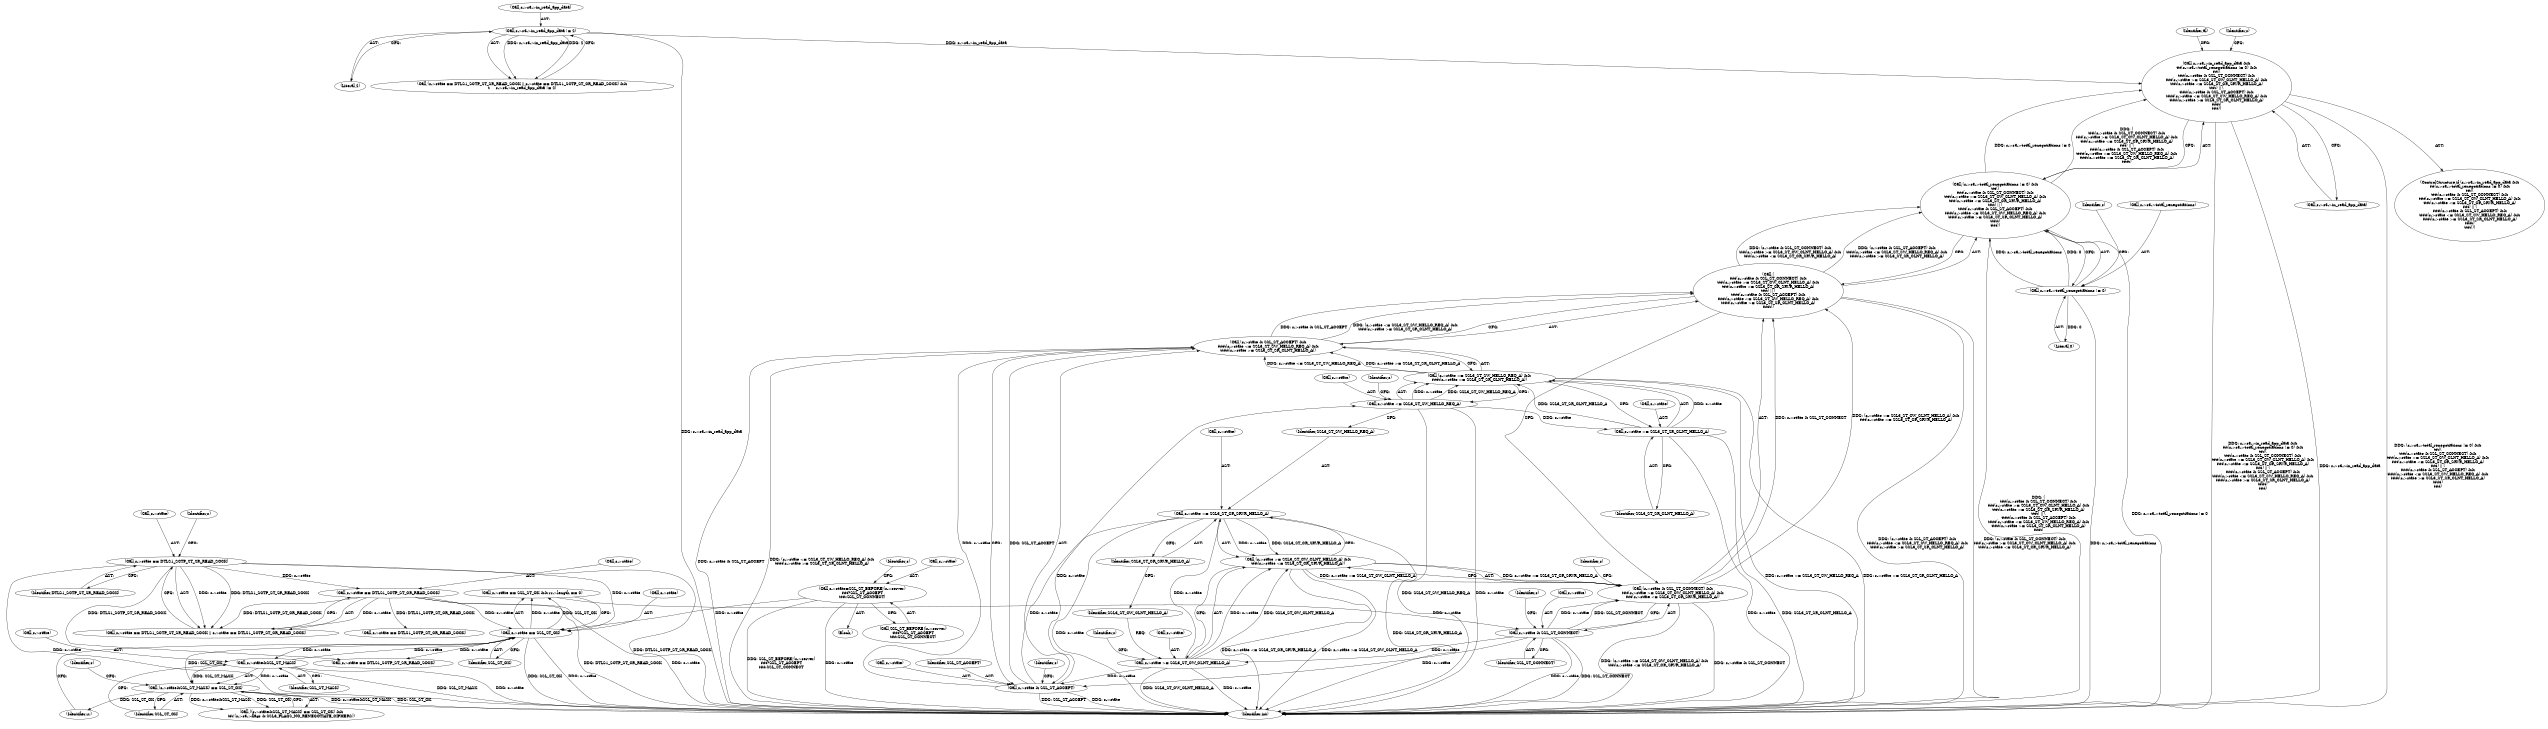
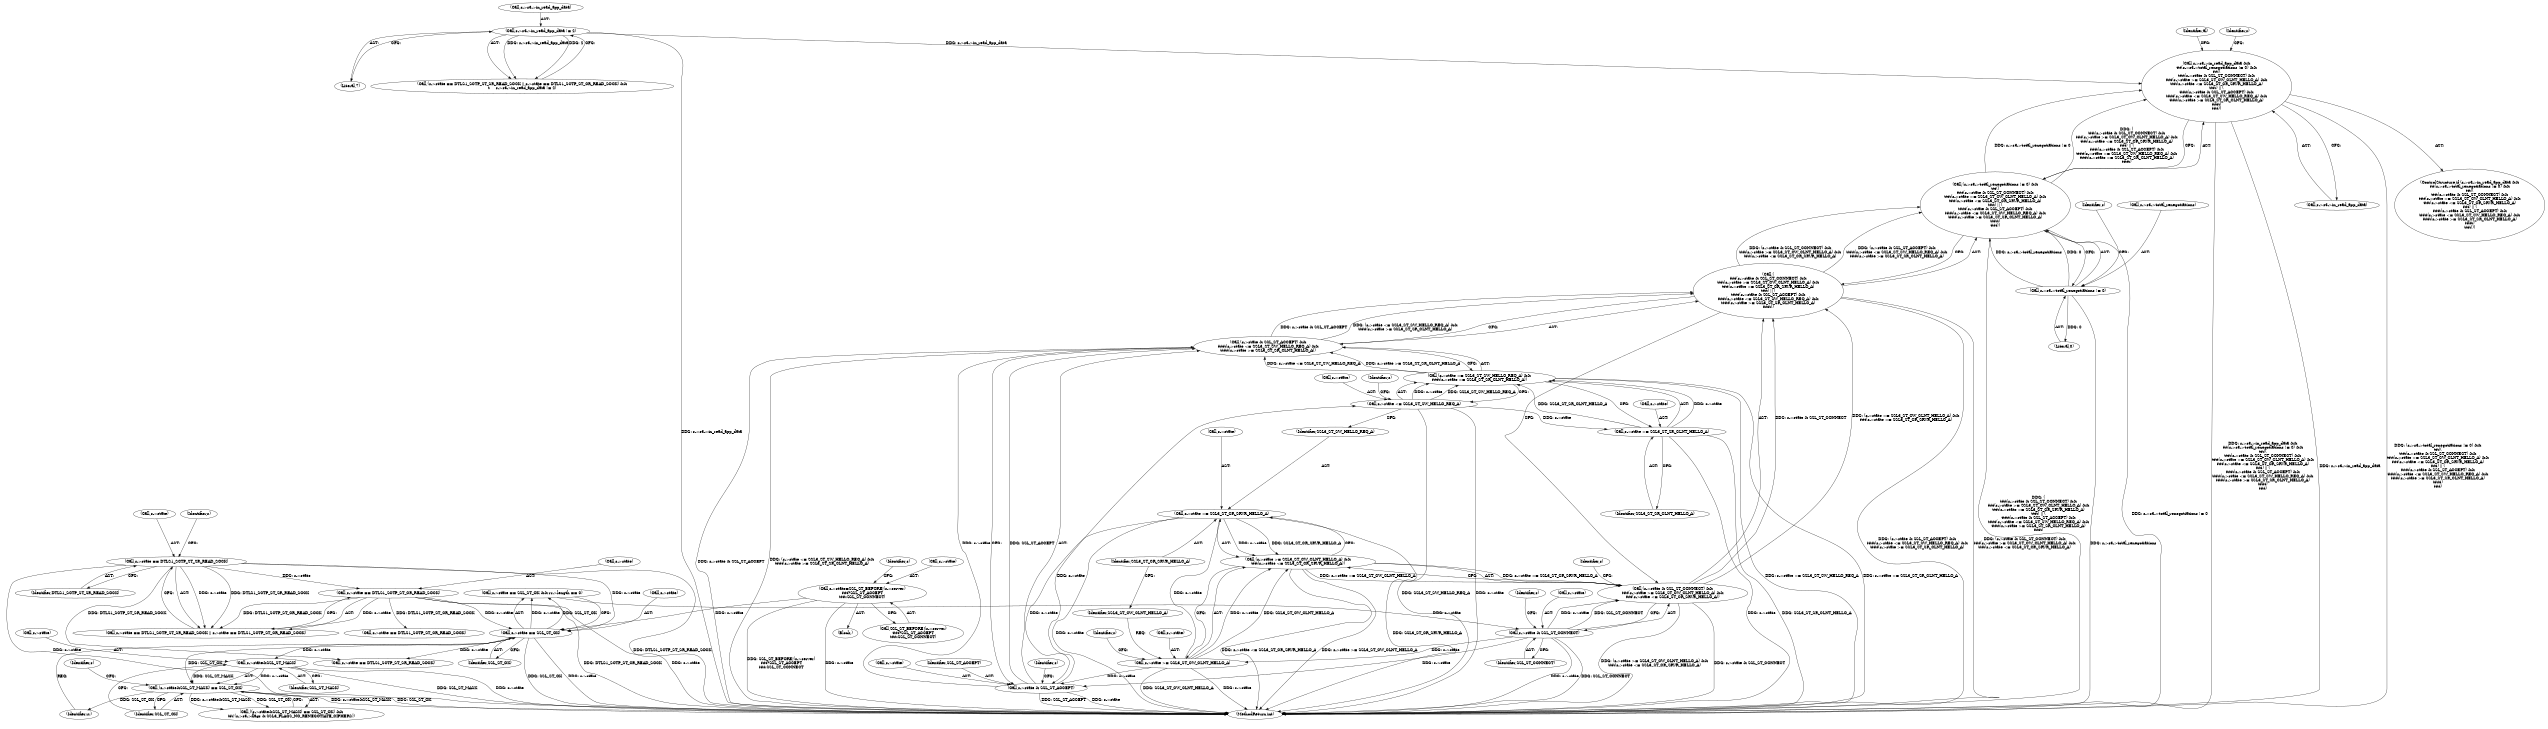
node "(Literal,2)": label "(Literal,2)" -> "(Literal,7)"
edge "(Call,s->state <= SSL3_ST_CR_SRVR_HELLO_A)" -> "(Identifier,SSL3_ST_CR_SRVR_HELLO_A)": removed, label "CFG:"
edge "(Call,s->state&SSL_ST_MASK)" -> "(Call,s->state == SSL_ST_OK)": removed, label "DDG: s->state"
edge "(Identifier,rr)" -> "(Call,s->state == SSL_ST_OK)": label "CFG: " -> "REQ: "
node "(Identifier,int)": label "(Identifier,int)" -> "(MethodReturn,int)"
